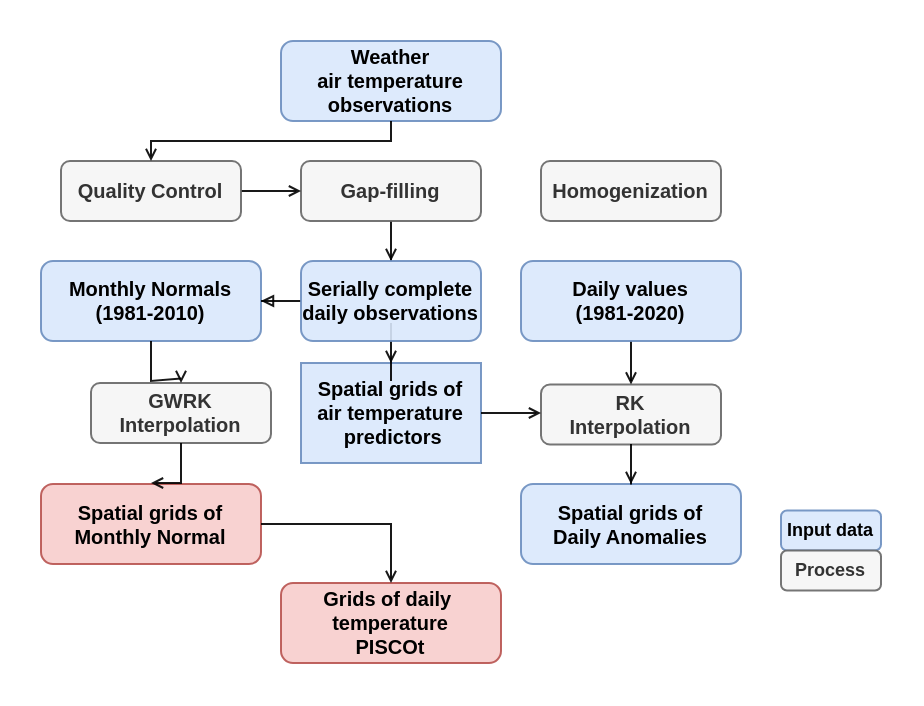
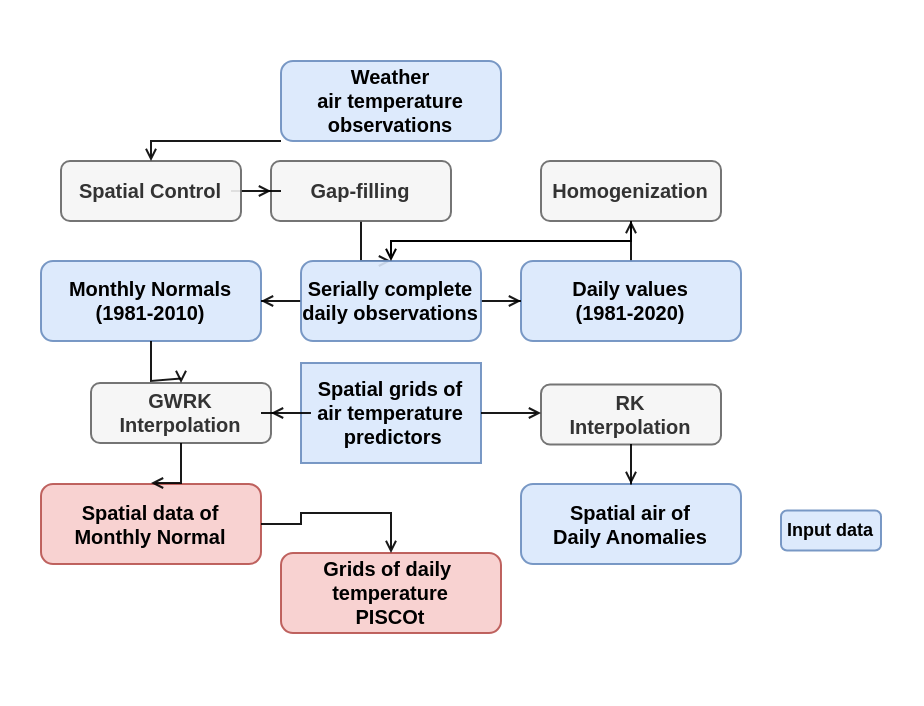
node "Weather air temperature observations": moved (391, 81) -> (391, 101)
node "Quality Control": label "Quality Control" -> "Spatial Control"
node "Gap-filling": moved (391, 191) -> (361, 191)
edge "Homogenization" -> "Serially complete daily observations": added
edge "Serially complete daily observations" -> "Monthly Normals(1981-2010)": arrowhead block -> open
edge "Daily values(1981-2020)" -> "RK Interpolation": now "Daily values(1981-2020)" -> "Homogenization"
edge "Serially complete daily observations" -> "Spatial grids ofair temperature predictors": now "Serially complete daily observations" -> "Daily values(1981-2020)"
edge "Spatial grids ofair temperature predictors" -> "GWRK Interpolation": added
node "Spatial grids ofMonthly Normal": label "Spatial grids ofMonthly Normal" -> "Spatial data ofMonthly Normal"
node "Spatial grids ofDaily Anomalies": label "Spatial grids ofDaily Anomalies" -> "Spatial air ofDaily Anomalies"
node "Process": removed
node "Grids of daily temperaturePISCOt": moved (391, 623) -> (391, 593)
